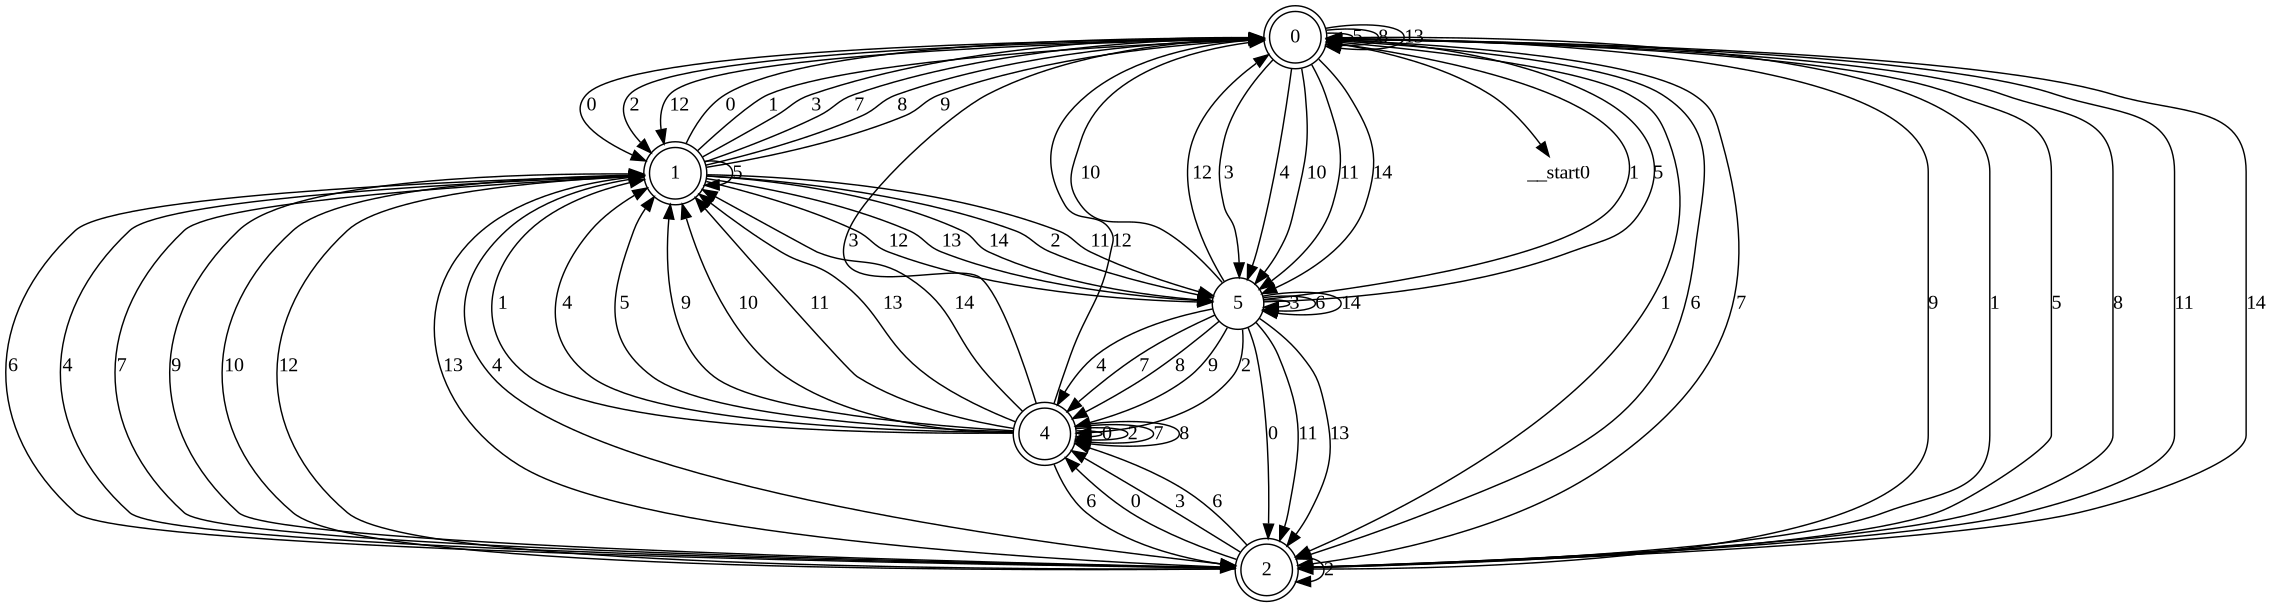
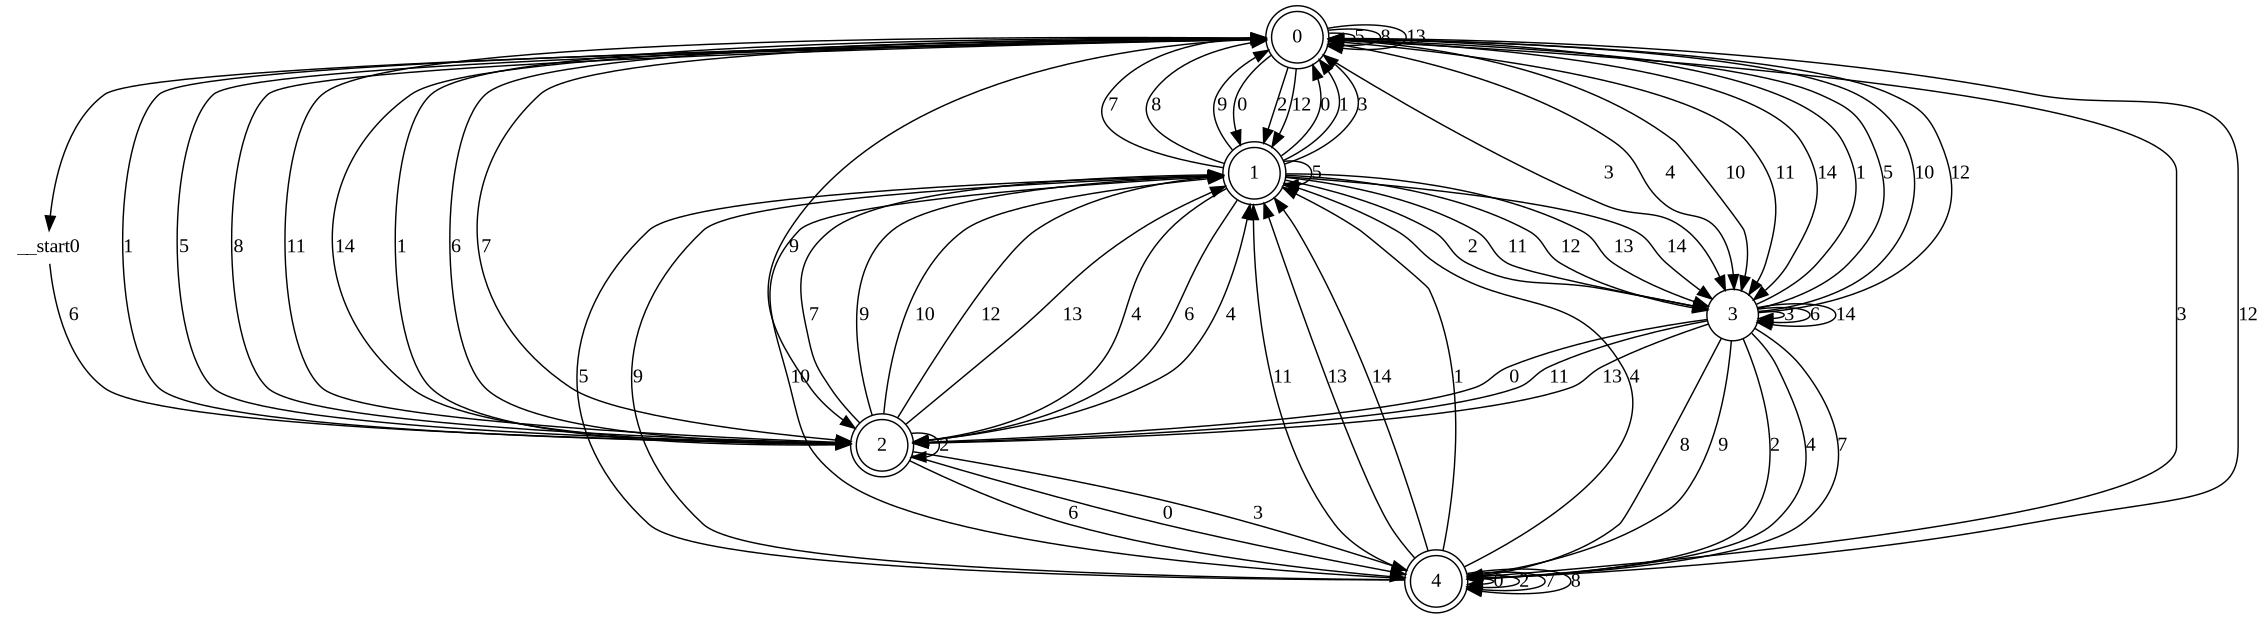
node "5": label "5" -> "3"
edge "4" -> "2": now "__start0" -> "2"
